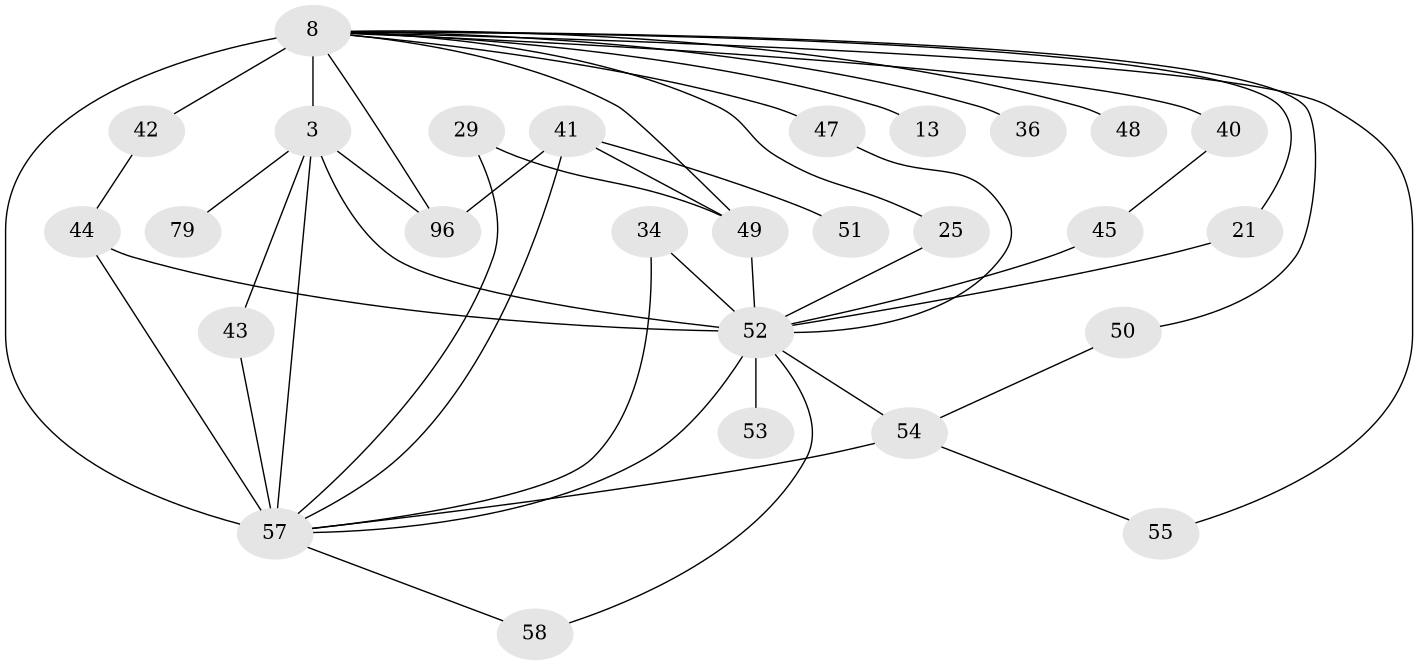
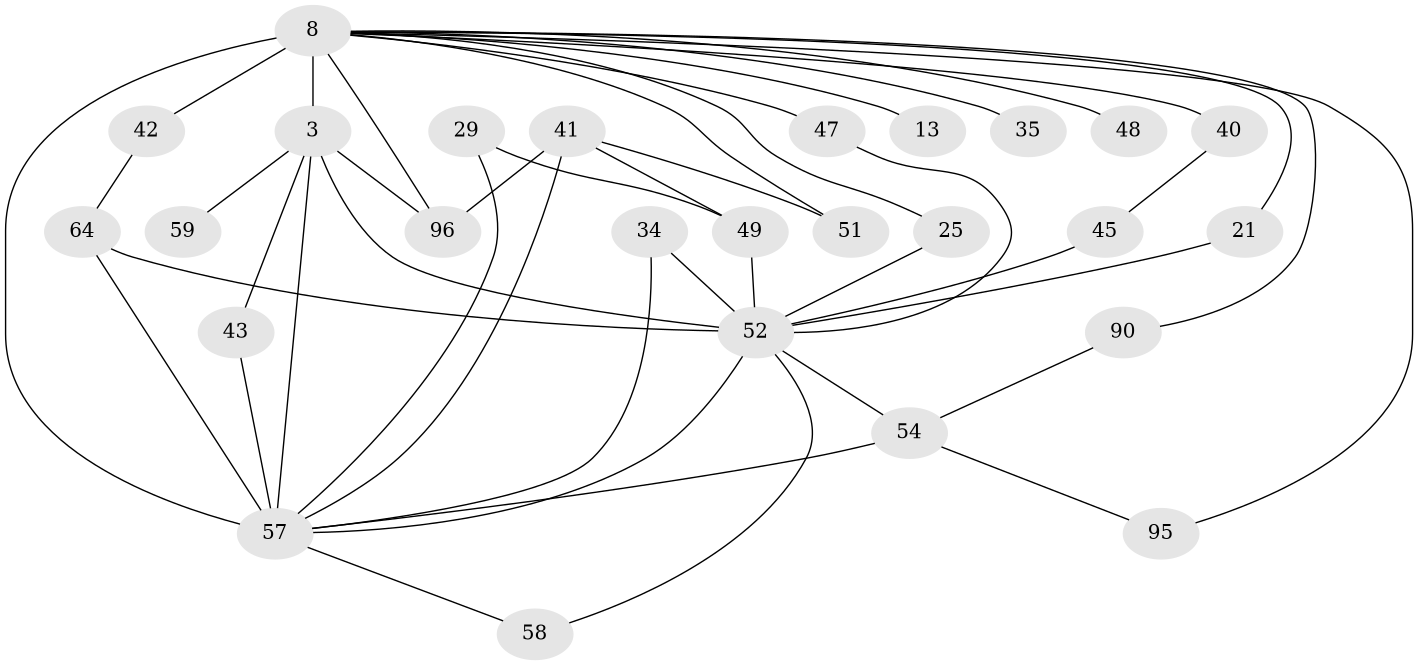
edge "8" -- "49": now "8" -- "51"
node "36": label "36" -> "35"
node "44": label "44" -> "64"
node "79": label "79" -> "59"
node "50": label "50" -> "90"
node "53": removed
node "55": label "55" -> "95"
